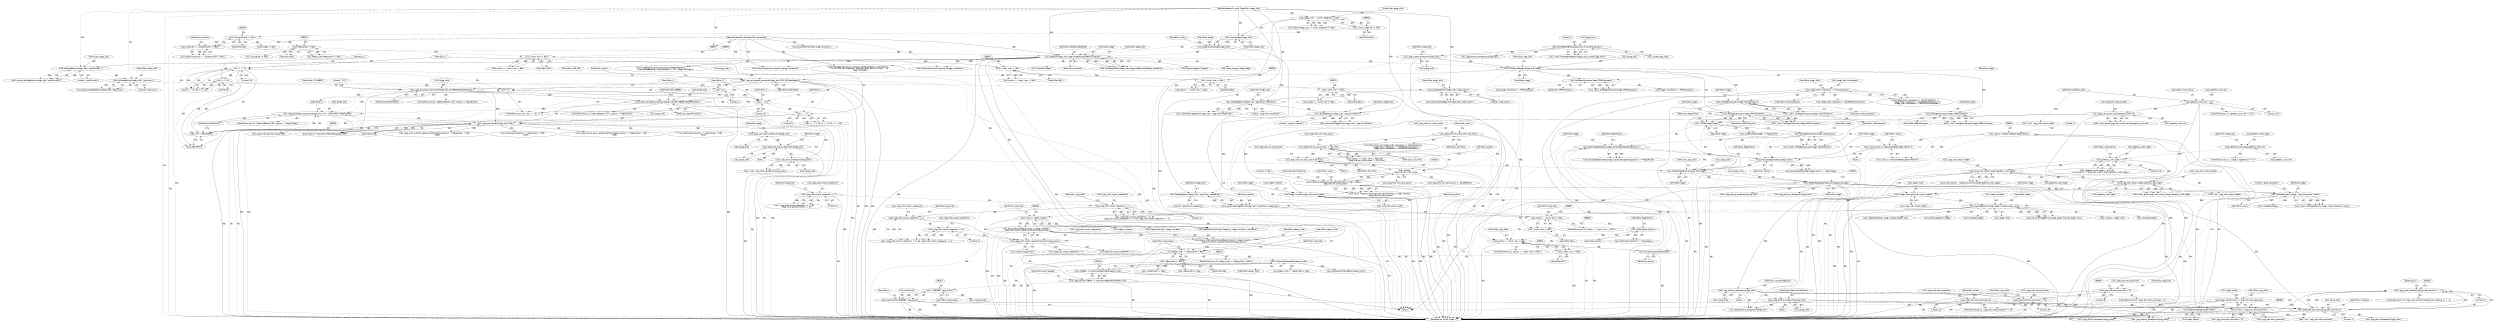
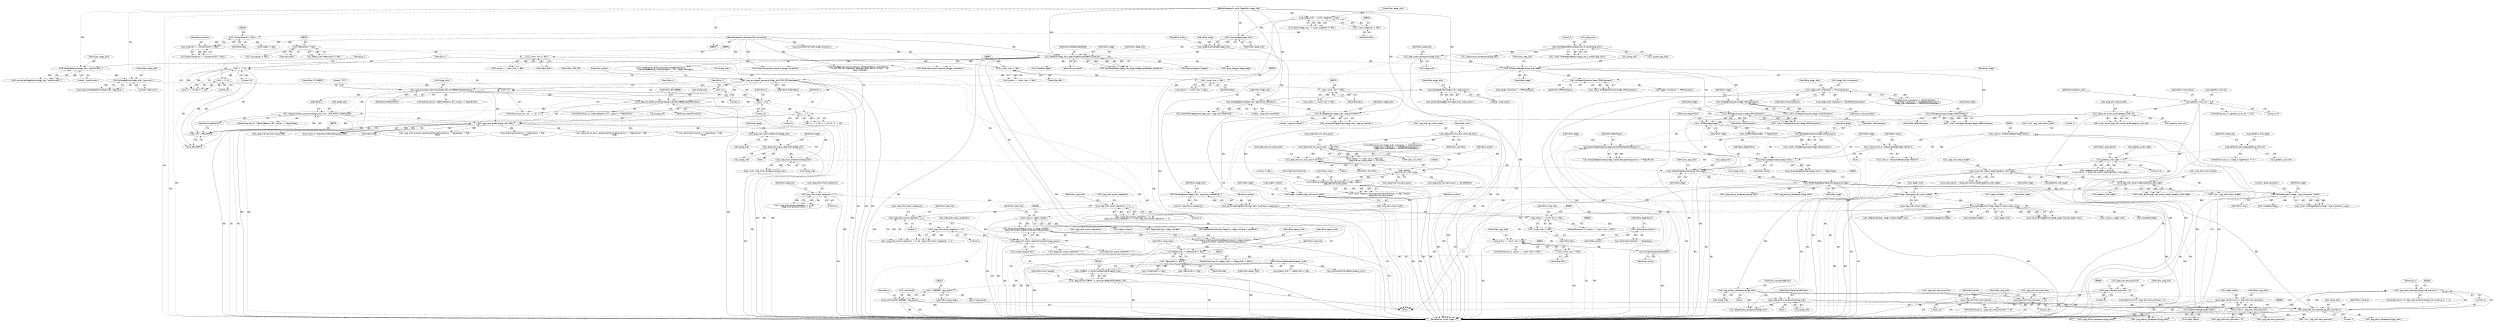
edge "(Identifier,geometry_info)" -> "(Call,(int) jpeg_info.output_width)": now "(Call,jpeg_info.output_width/geometry_info.rho)" -> "(Call,(int) jpeg_info.output_width)"
edge "(Identifier,LabColorspace)" -> "(Call,(void) SetImageColorspace(image,LabColorspace))": now "(Identifier,LabColorspace)" -> "(Call,SetImageColorspace(image,LabColorspace))"
node "(Literal,3)": added
